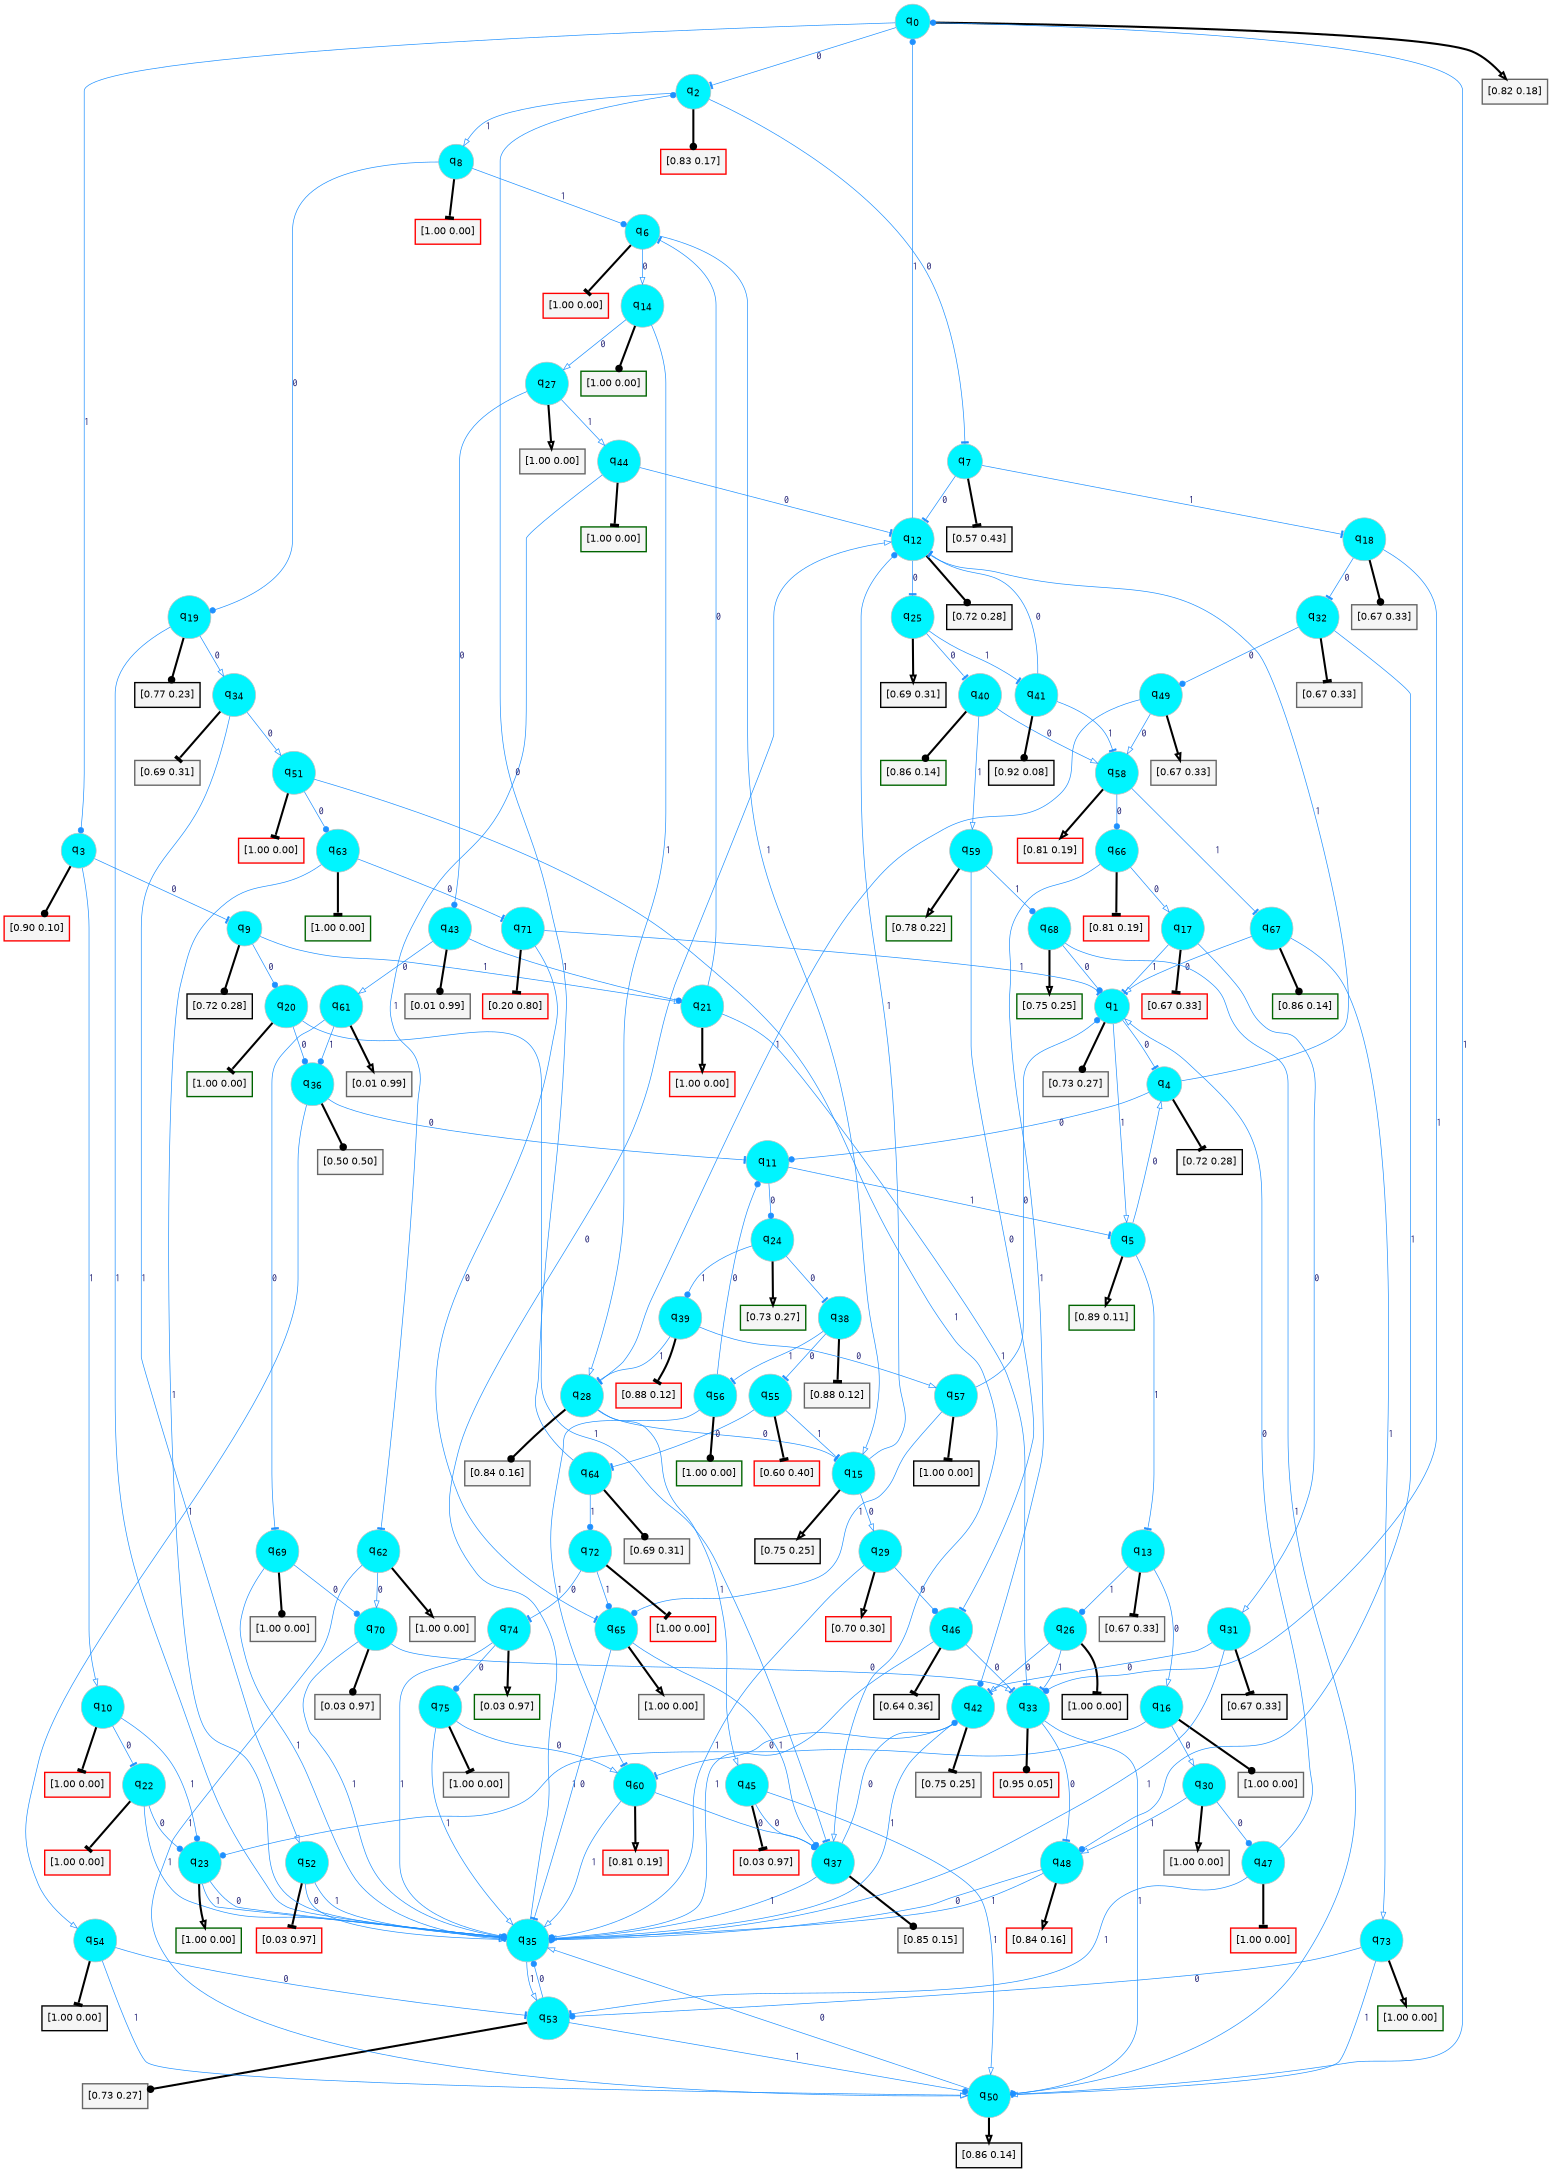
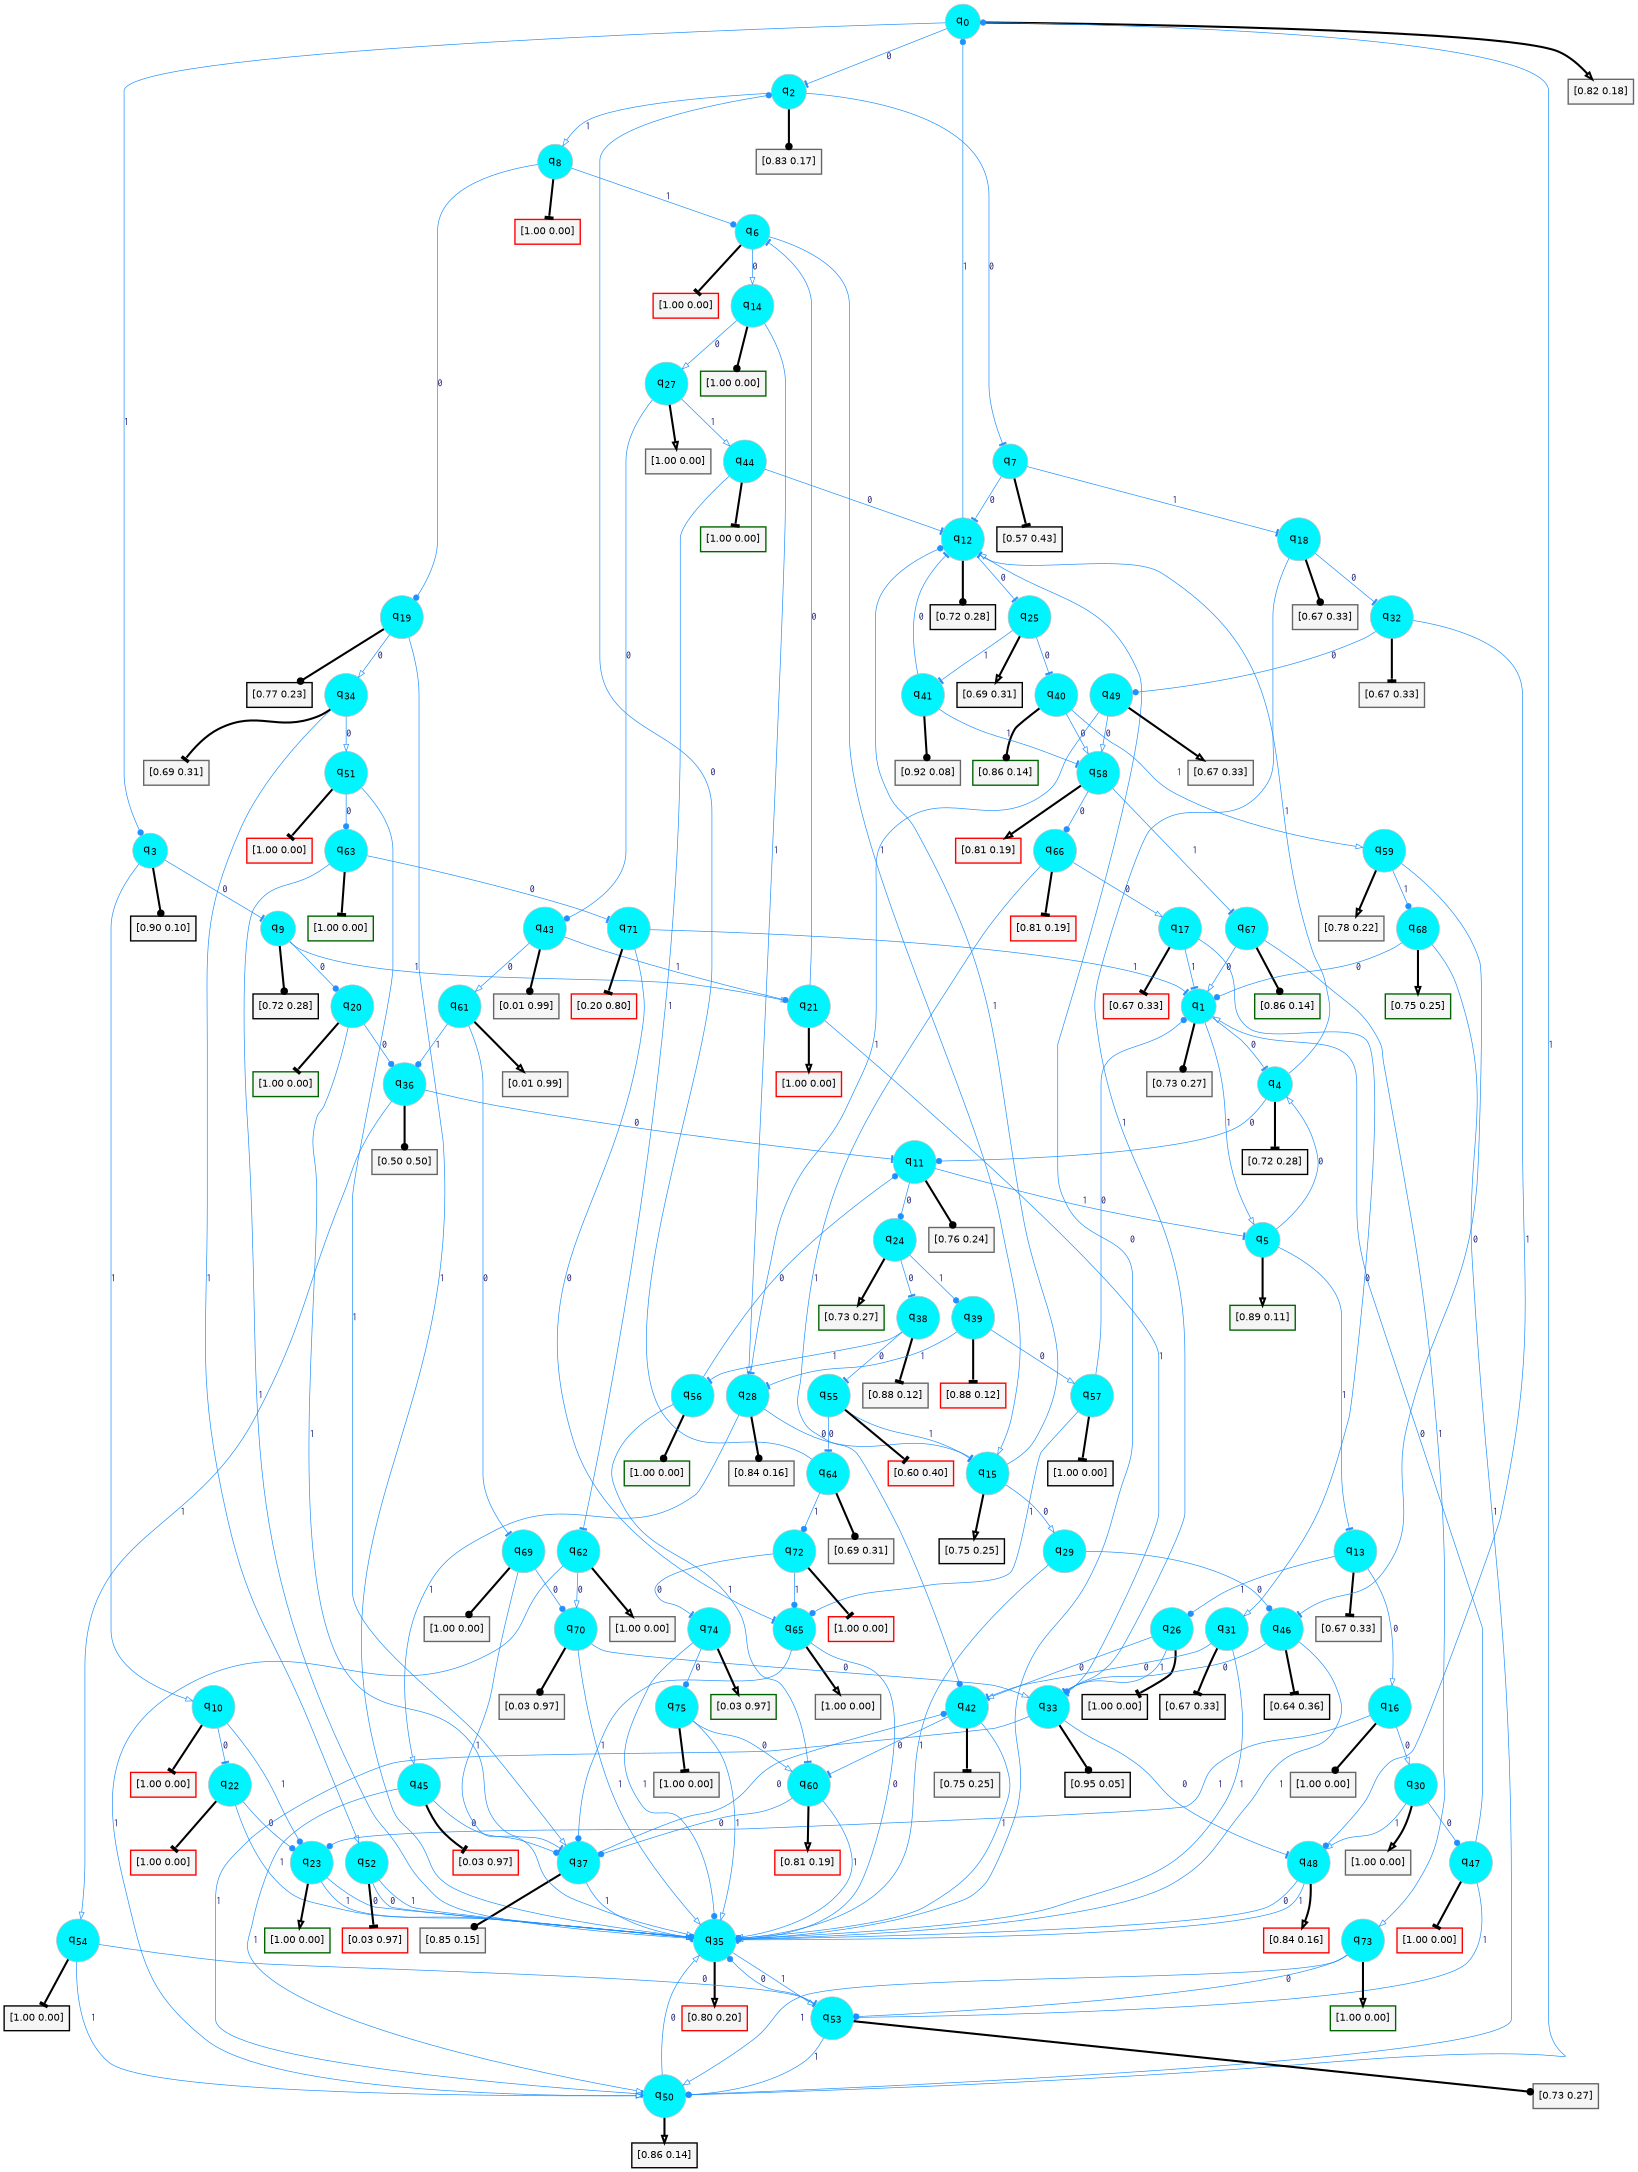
node "[0.83 0.17]": color red -> gray40
node "[0.92 0.08]": color black -> gray40
node "[0.90 0.10]": color red -> black
node "[0.78 0.22]": color darkgreen -> gray40
node "[0.76 0.24]": added
node "[0.70 0.30]": removed
node "[0.95 0.05]": color red -> black
node "[0.80 0.20]": added
